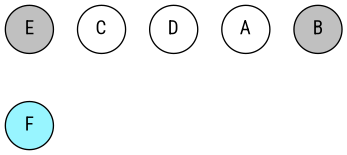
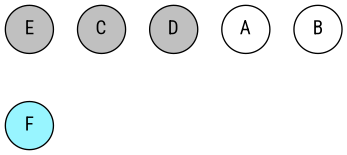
node "C": fillcolor white -> gray
node "D": fillcolor white -> gray
node "B": fillcolor gray -> white
